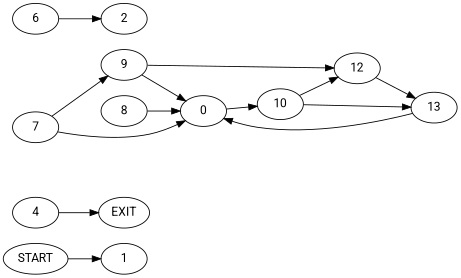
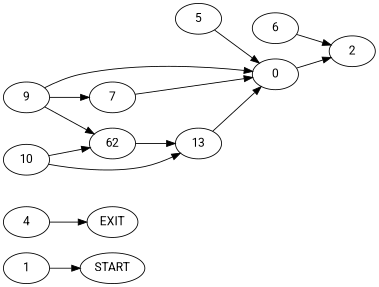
node "12": label "12" -> "62"
edge "7" -> "9": reversed
edge "0" -> "10": now "0" -> "2"
node "8": label "8" -> "5"
edge "START" -> "1": reversed
